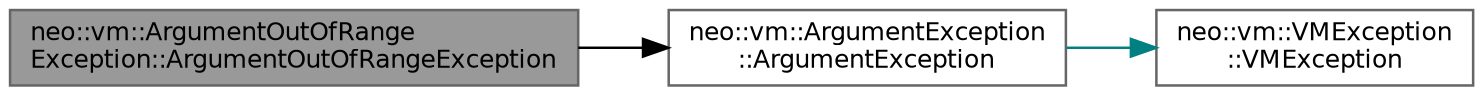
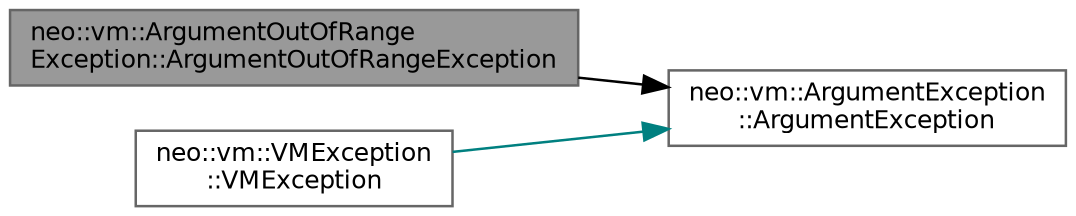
edge "neo::vm::ArgumentException ::ArgumentException" -> "neo::vm::VMException ::VMException": reversed
